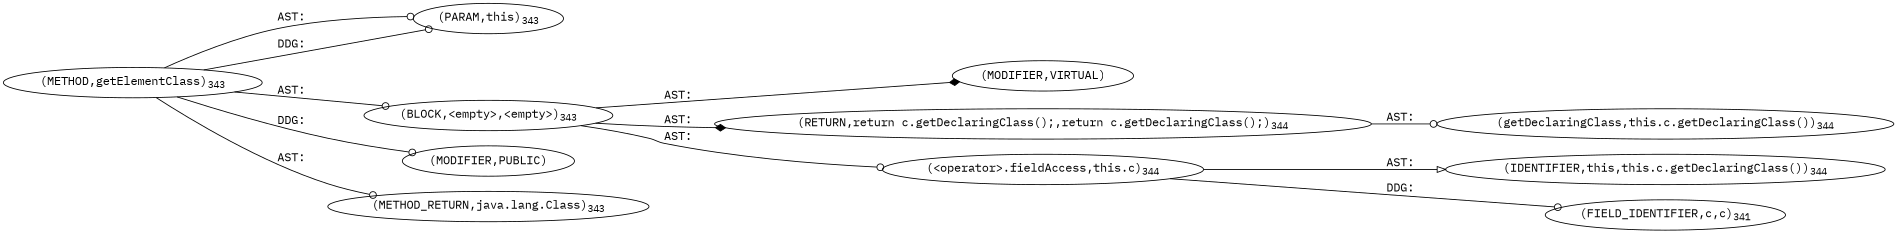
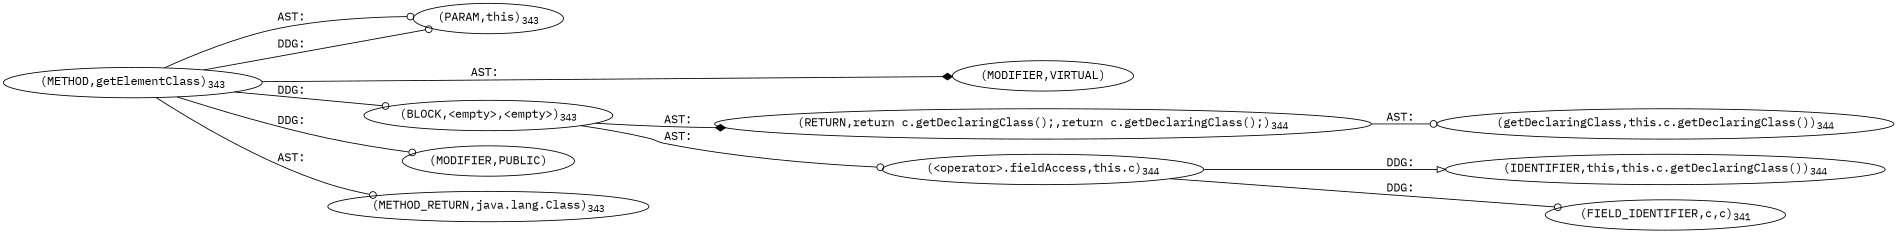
edge "(METHOD,getElementClass)" -> "(BLOCK,<empty>,<empty>)": label "AST: " -> "DDG: "
edge "(BLOCK,<empty>,<empty>)" -> "(MODIFIER,VIRTUAL)": now "(METHOD,getElementClass)" -> "(MODIFIER,VIRTUAL)"
edge "(<operator>.fieldAccess,this.c)" -> "(IDENTIFIER,this,this.c.getDeclaringClass())": label "AST: " -> "DDG: "
